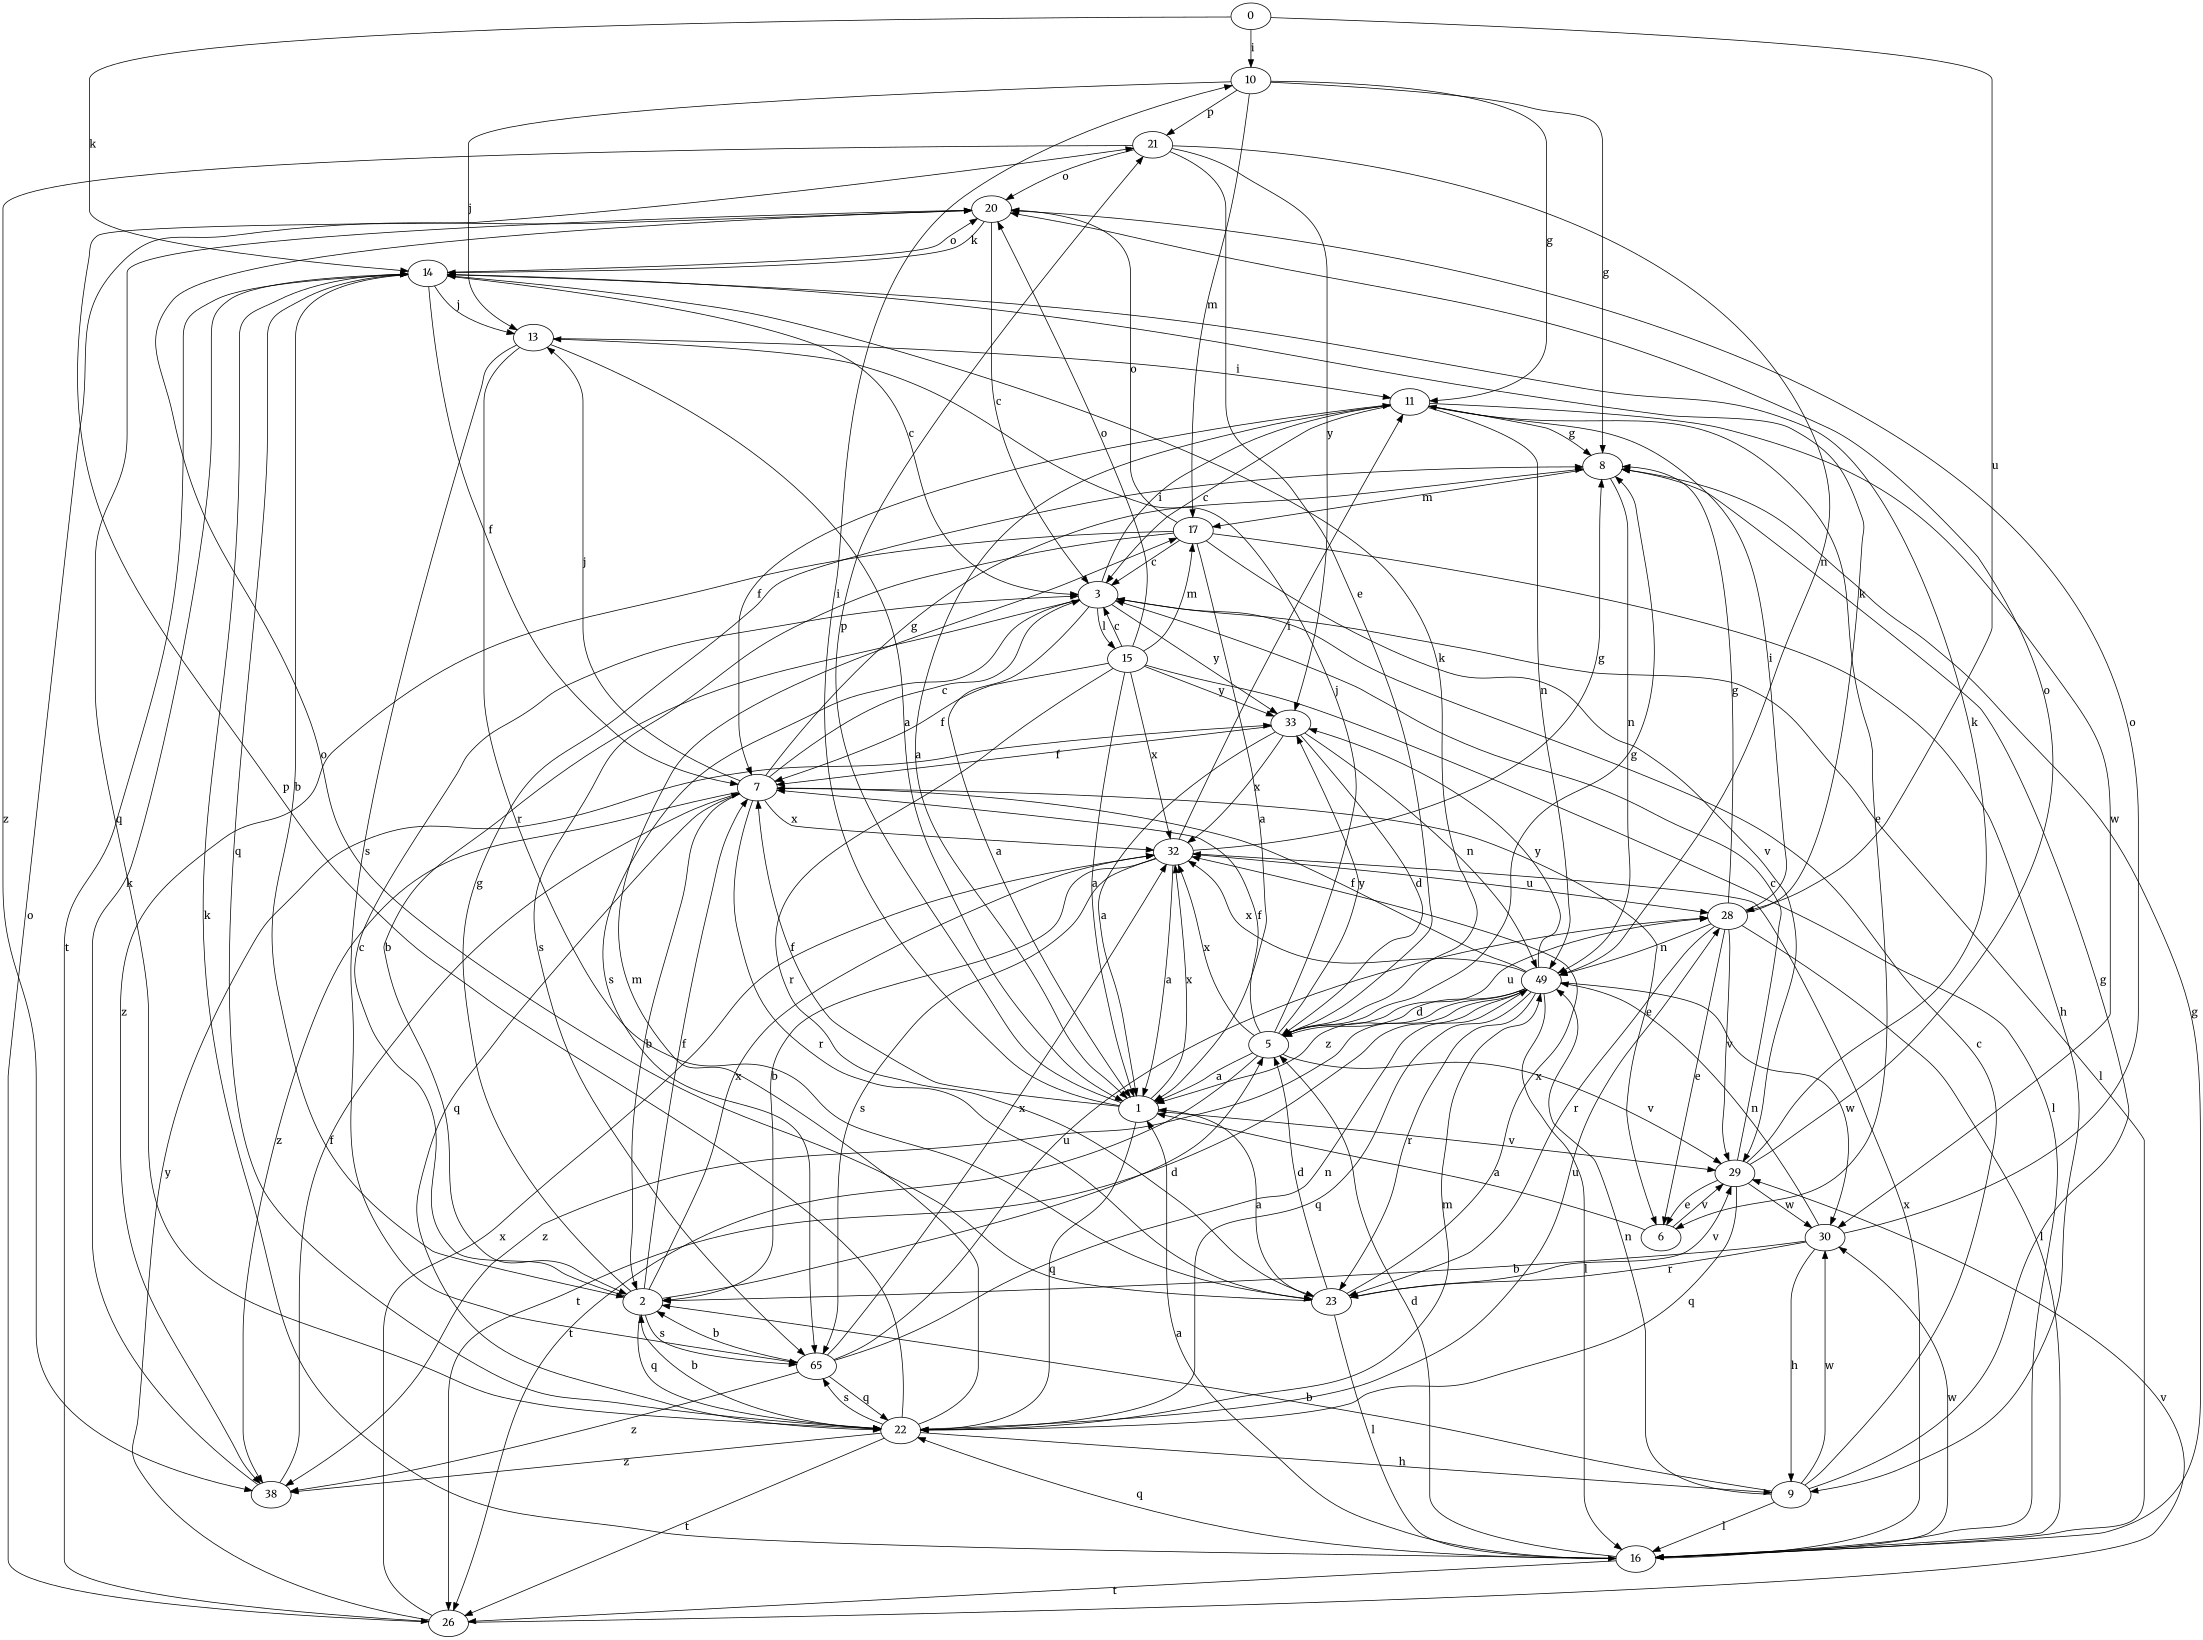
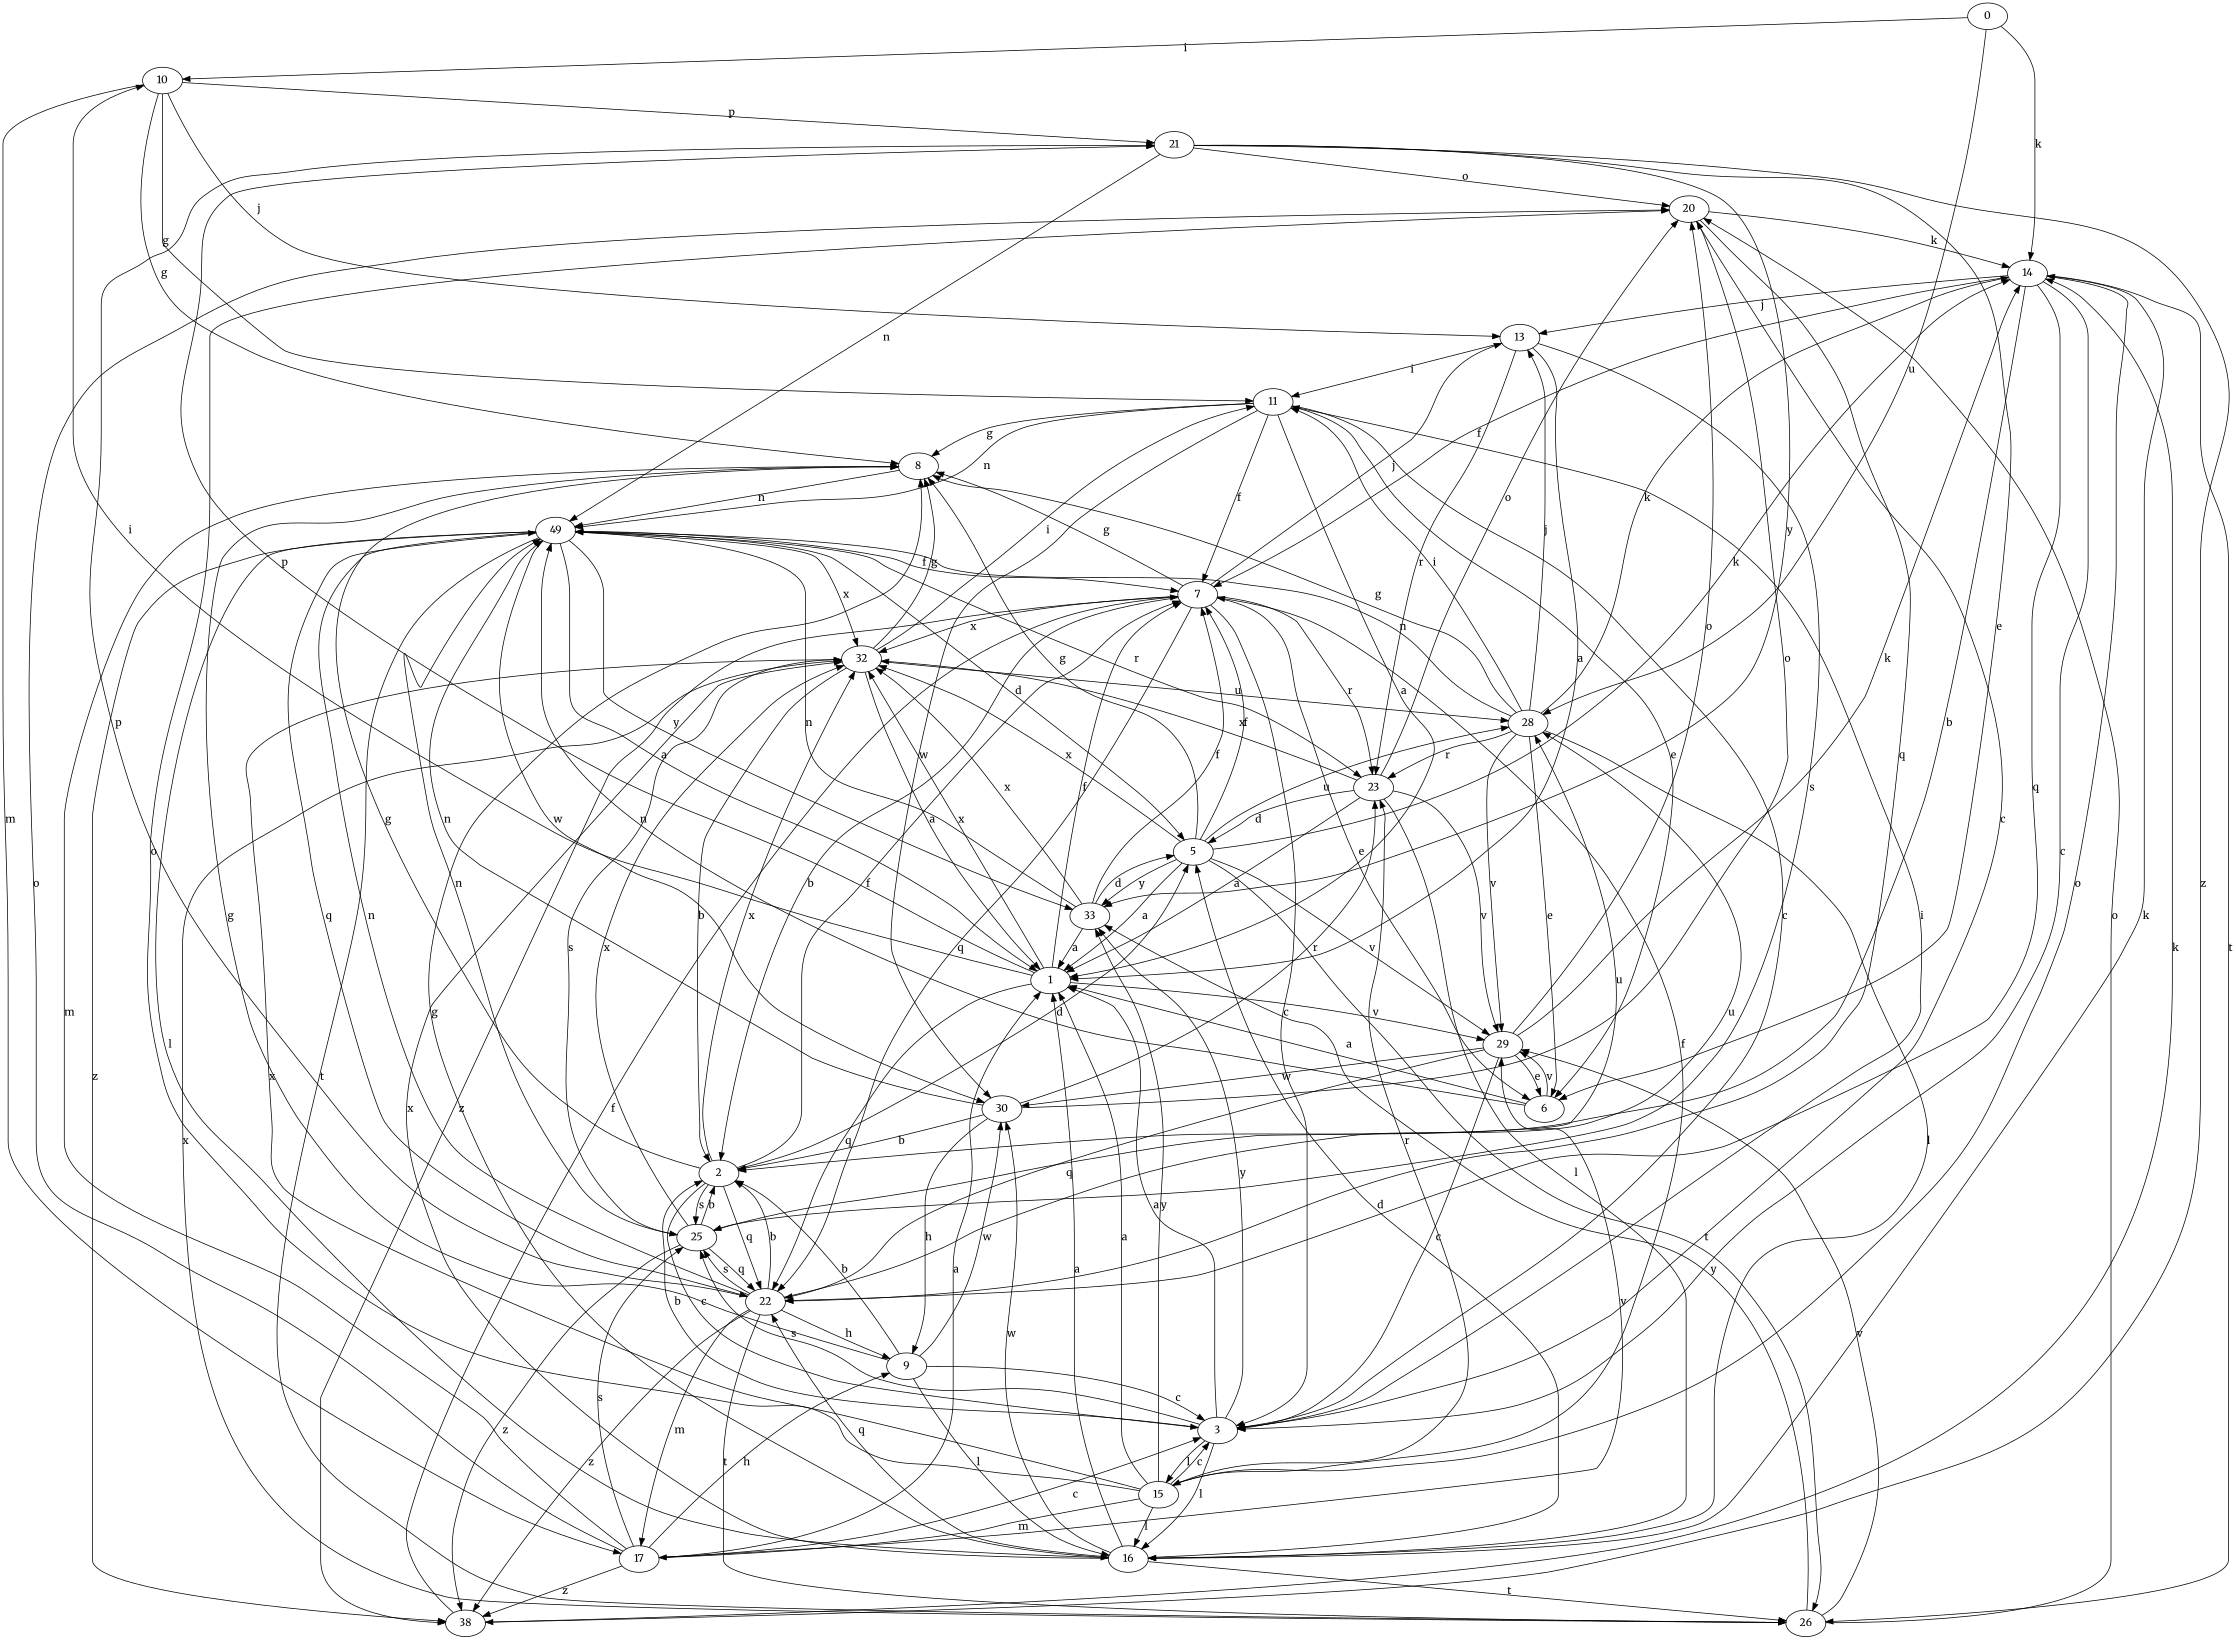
edge "14" -> "20": now "14" -> "15"
edge "8" -> "17": reversed
edge "5" -> "13": now "28" -> "13"
edge "21" -> "5": now "21" -> "6"
edge "49" -> "1": label "z" -> "a"
edge "22" -> "49": label "m" -> "n"
edge "9" -> "49": now "6" -> "49"
node "65": label "65" -> "25"
